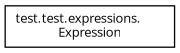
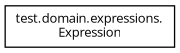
node "test.test.expressions. Expression": label "test.test.expressions. Expression" -> "test.domain.expressions. Expression"
